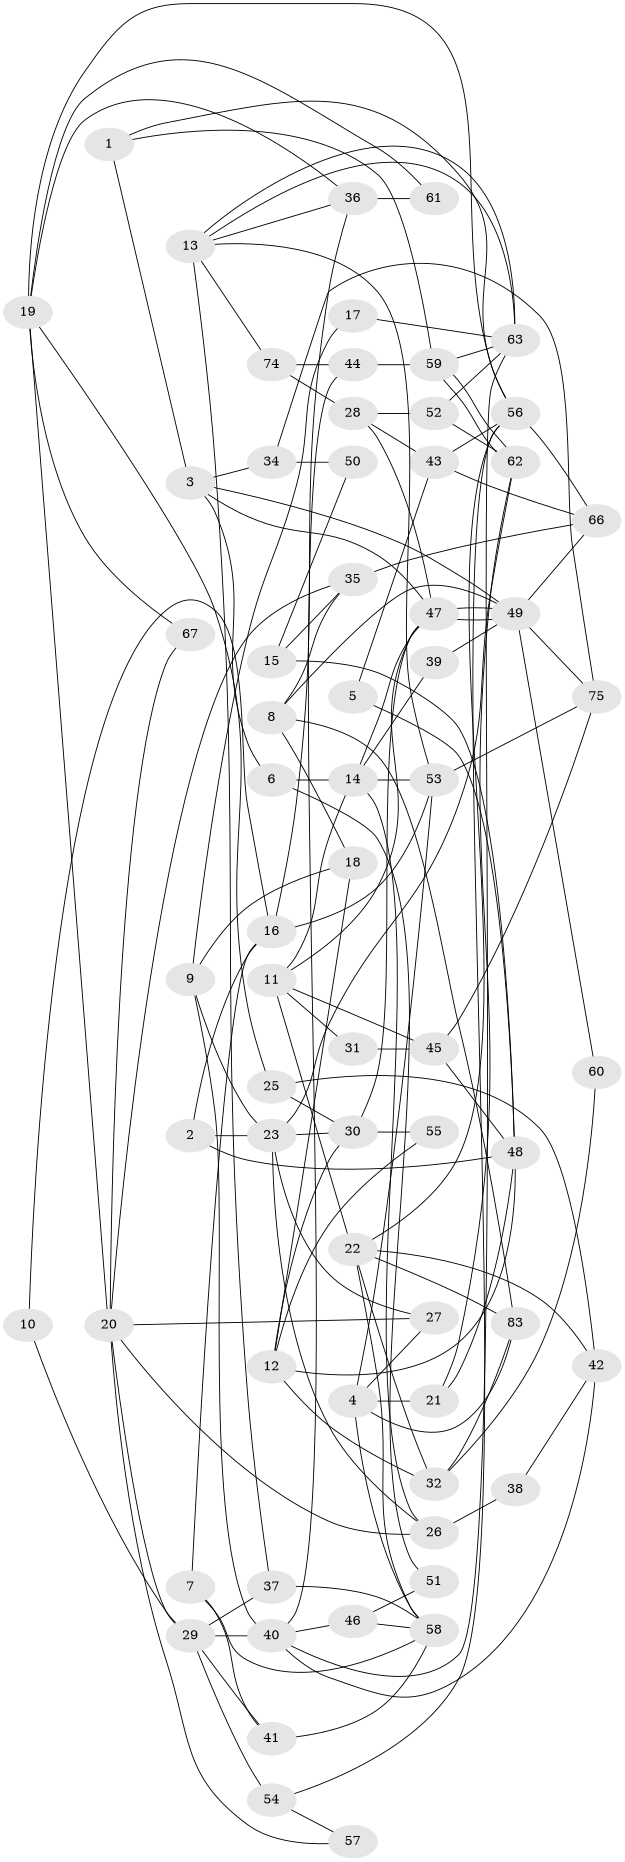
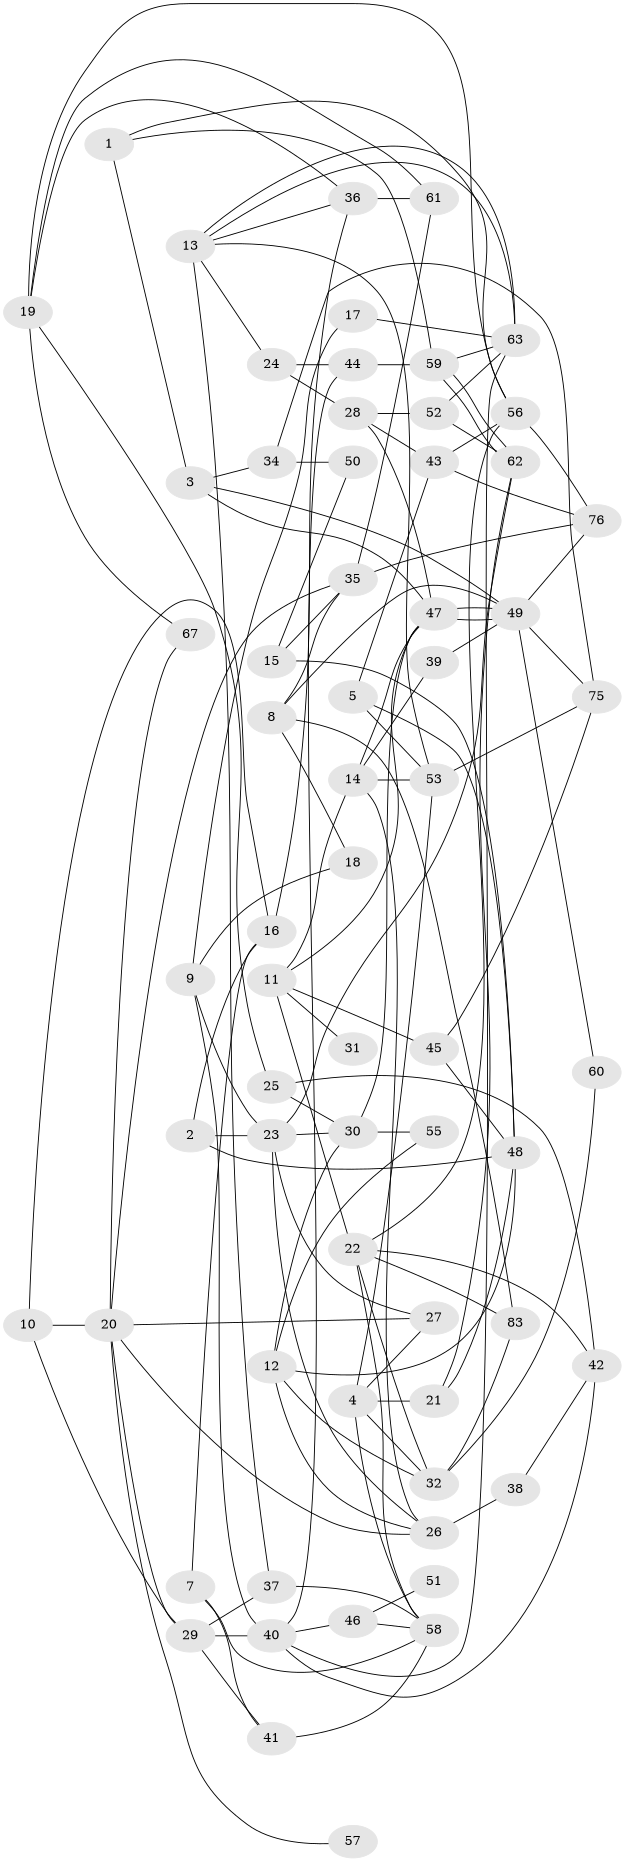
node "74": label "74" -> "24"
edge "61" -- "35": added
node "66": label "66" -> "76"
node "6": removed
edge "19" -- "20": now "10" -- "20"
edge "53" -- "16": now "53" -- "5"
edge "31" -- "45": removed
edge "18" -- "12": now "26" -- "12"
edge "83" -- "4": now "32" -- "4"
node "54": removed
